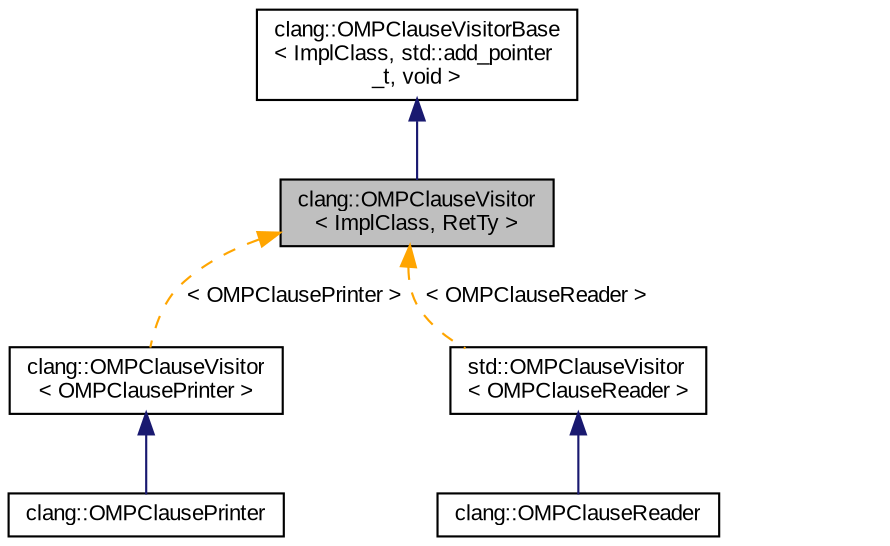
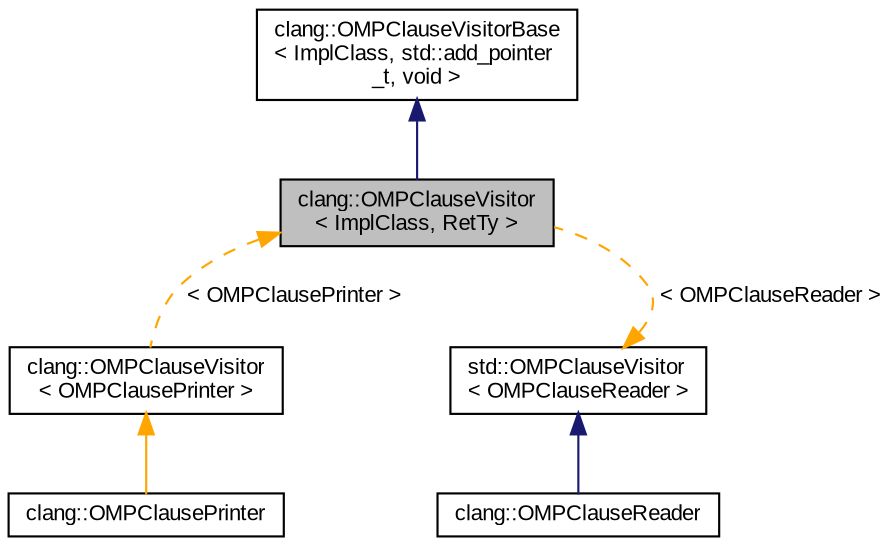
edge "std::OMPClauseVisitor < OMPClauseReader >" -> "clang::OMPClauseVisitor < ImplClass, RetTy >": reversed
edge "clang::OMPClausePrinter" -> "clang::OMPClauseVisitor < OMPClausePrinter >": color midnightblue -> orange
